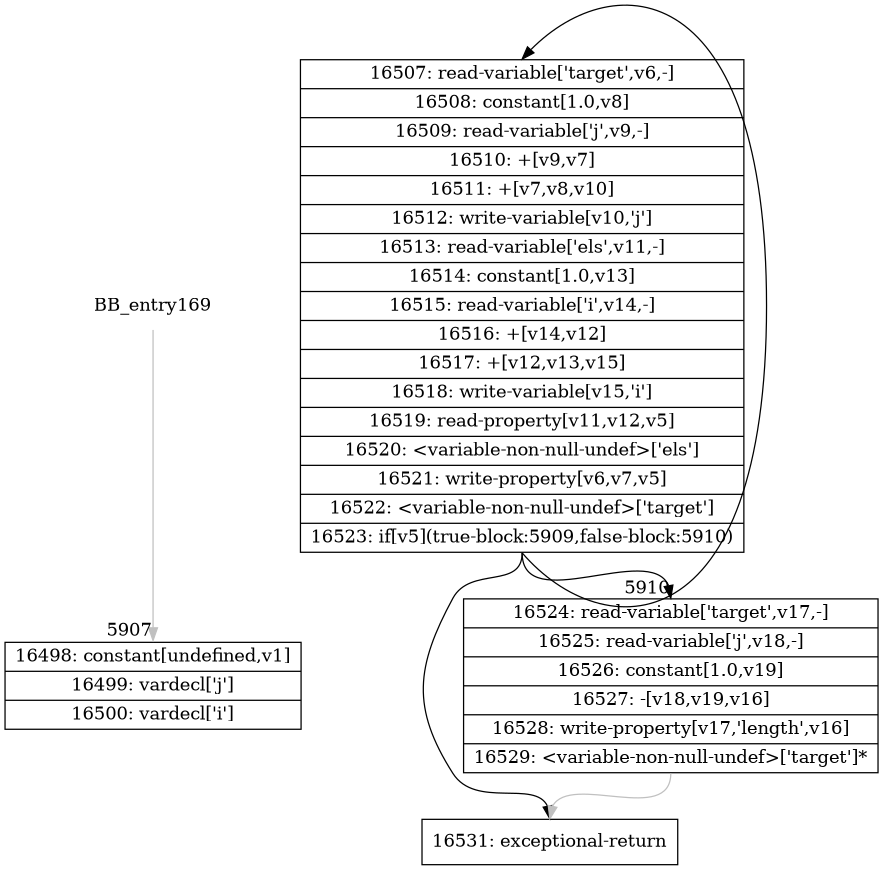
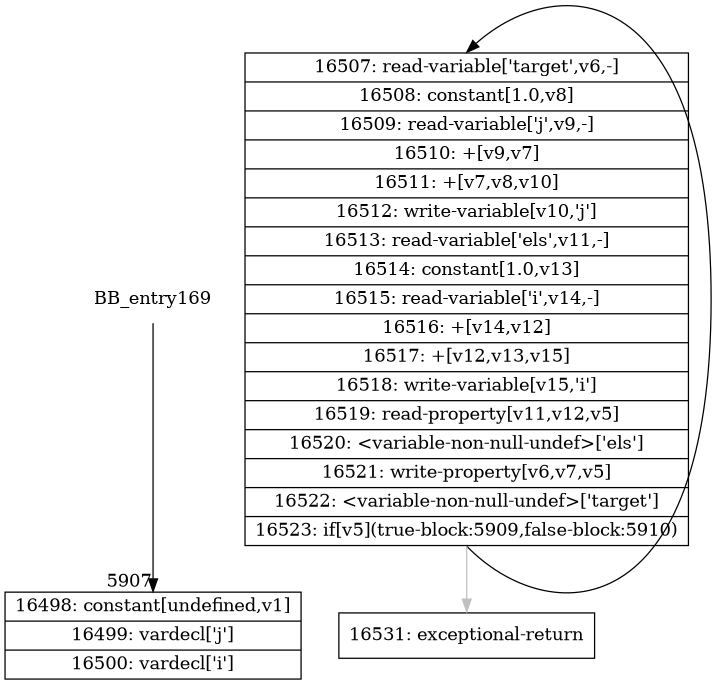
edge "BB_entry169" -> "16498: constant[undefined,v1]": color gray -> black
node "16524: read-variable['target',v17,-]": removed
edge "16507: read-variable['target',v6,-]" -> "16531: exceptional-return": color black -> gray
